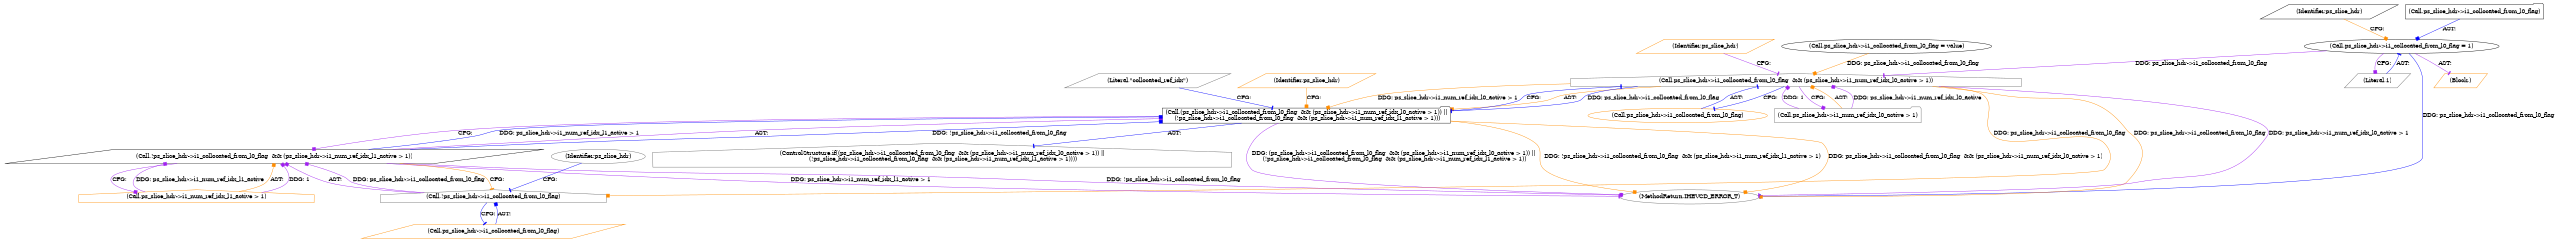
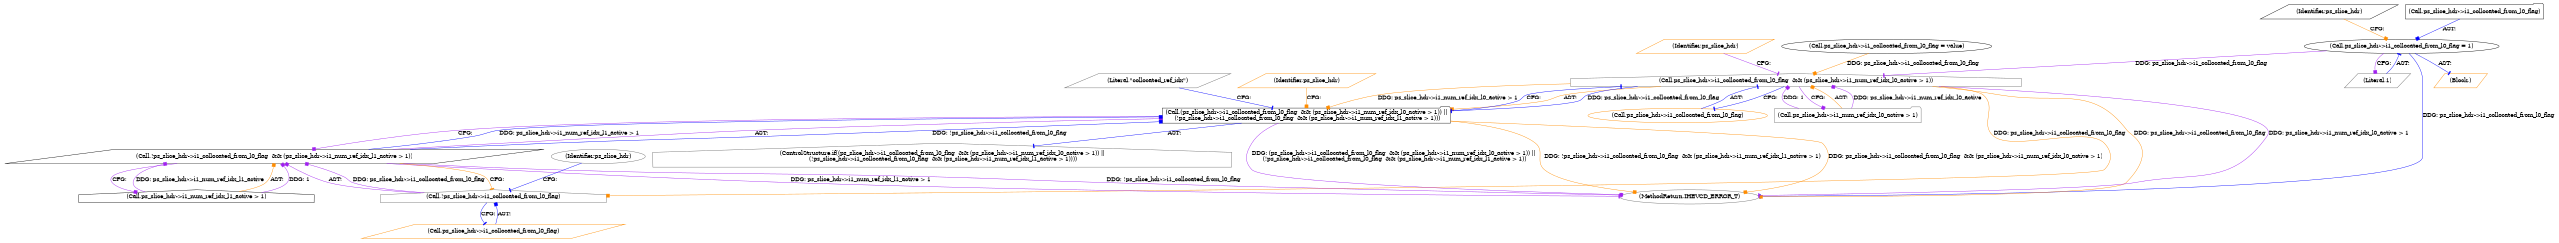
edge "(Call,ps_slice_hdr->i1_collocated_from_l0_flag = 1)" -> "(Block,)": color purple -> blue
node "(Call,ps_slice_hdr->i1_num_ref_idx_l1_active > 1)": color darkorange -> black
